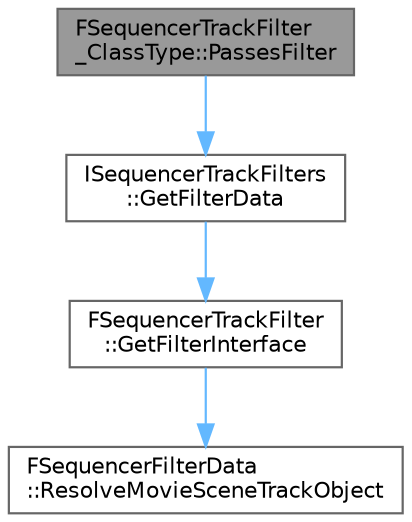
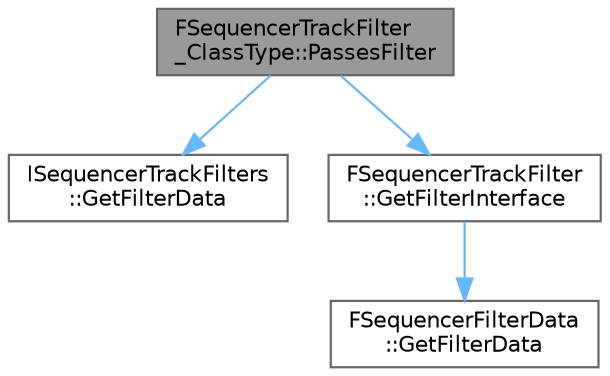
edge "ISequencerTrackFilters ::GetFilterData" -> "FSequencerTrackFilter ::GetFilterInterface": now "FSequencerTrackFilter _ClassType::PassesFilter" -> "FSequencerTrackFilter ::GetFilterInterface"
node "FSequencerFilterData ::ResolveMovieSceneTrackObject": label "FSequencerFilterData ::ResolveMovieSceneTrackObject" -> "FSequencerFilterData ::GetFilterData"
